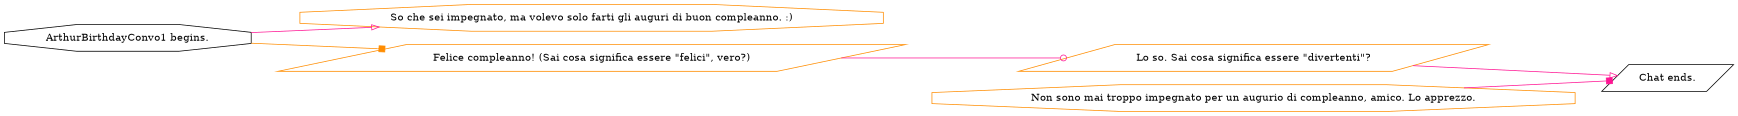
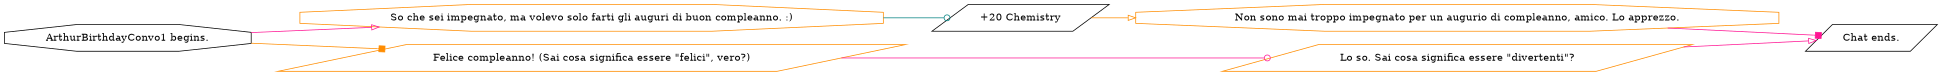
node "+20 Chemistry": added
